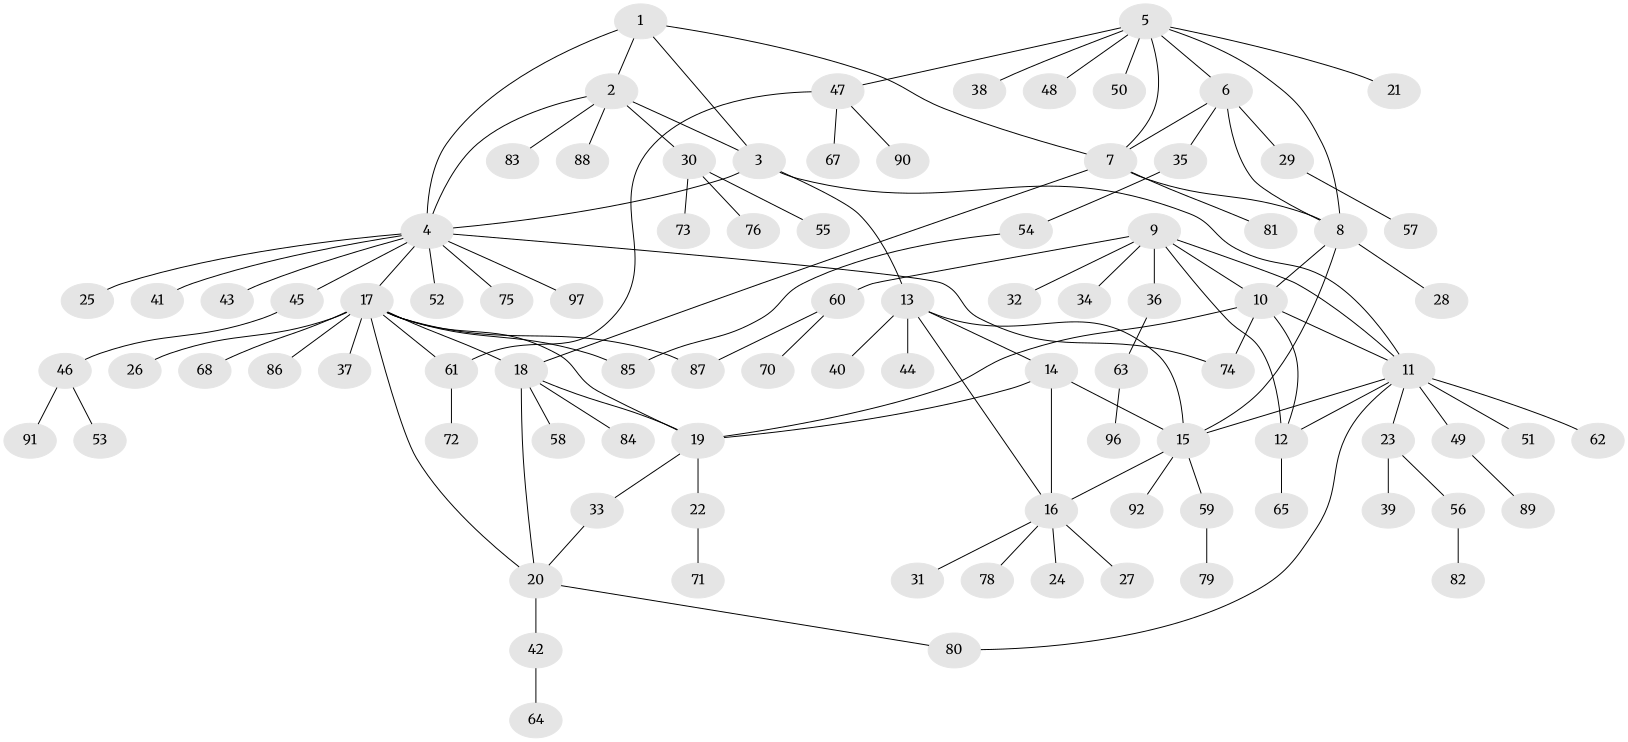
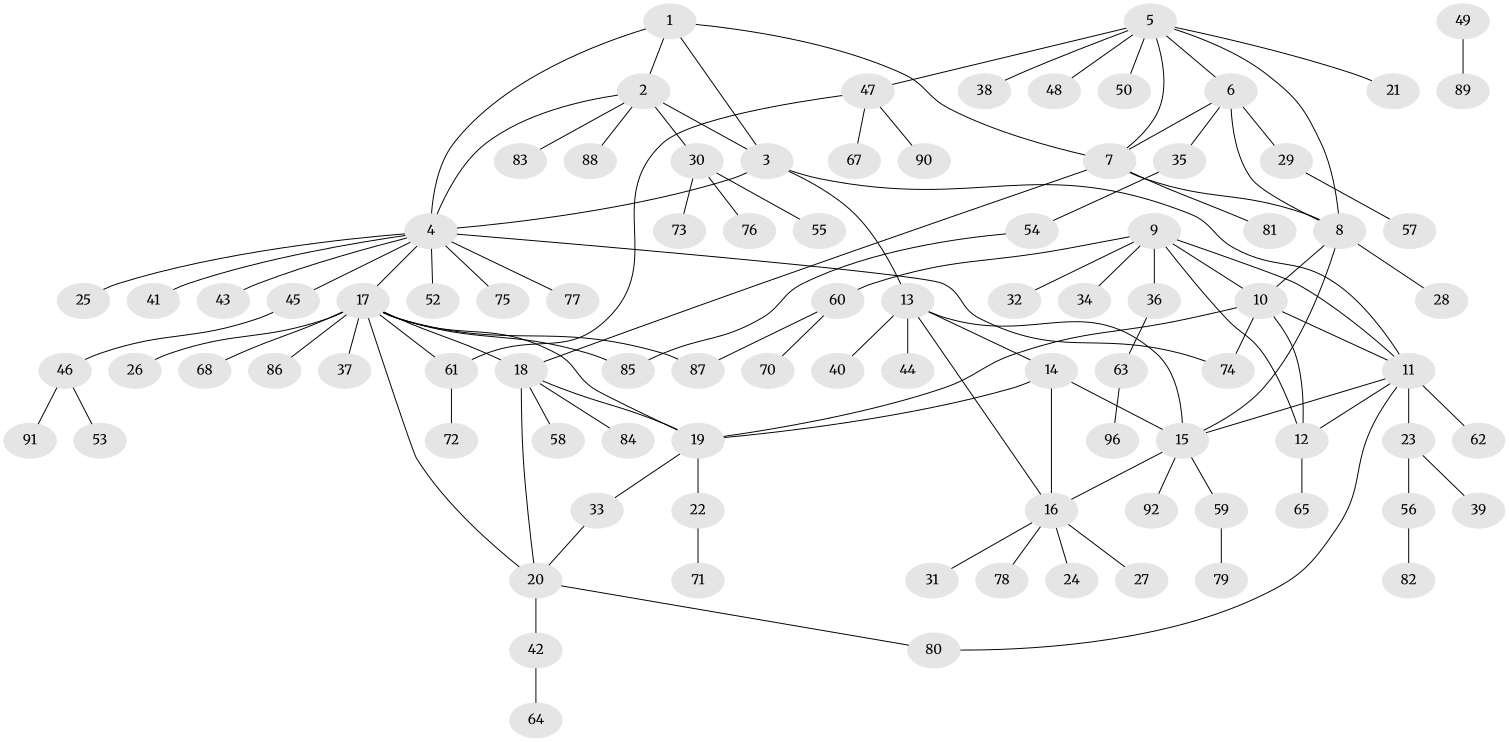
node "97": label "97" -> "77"
edge "11" -- "49": removed
node "51": removed
